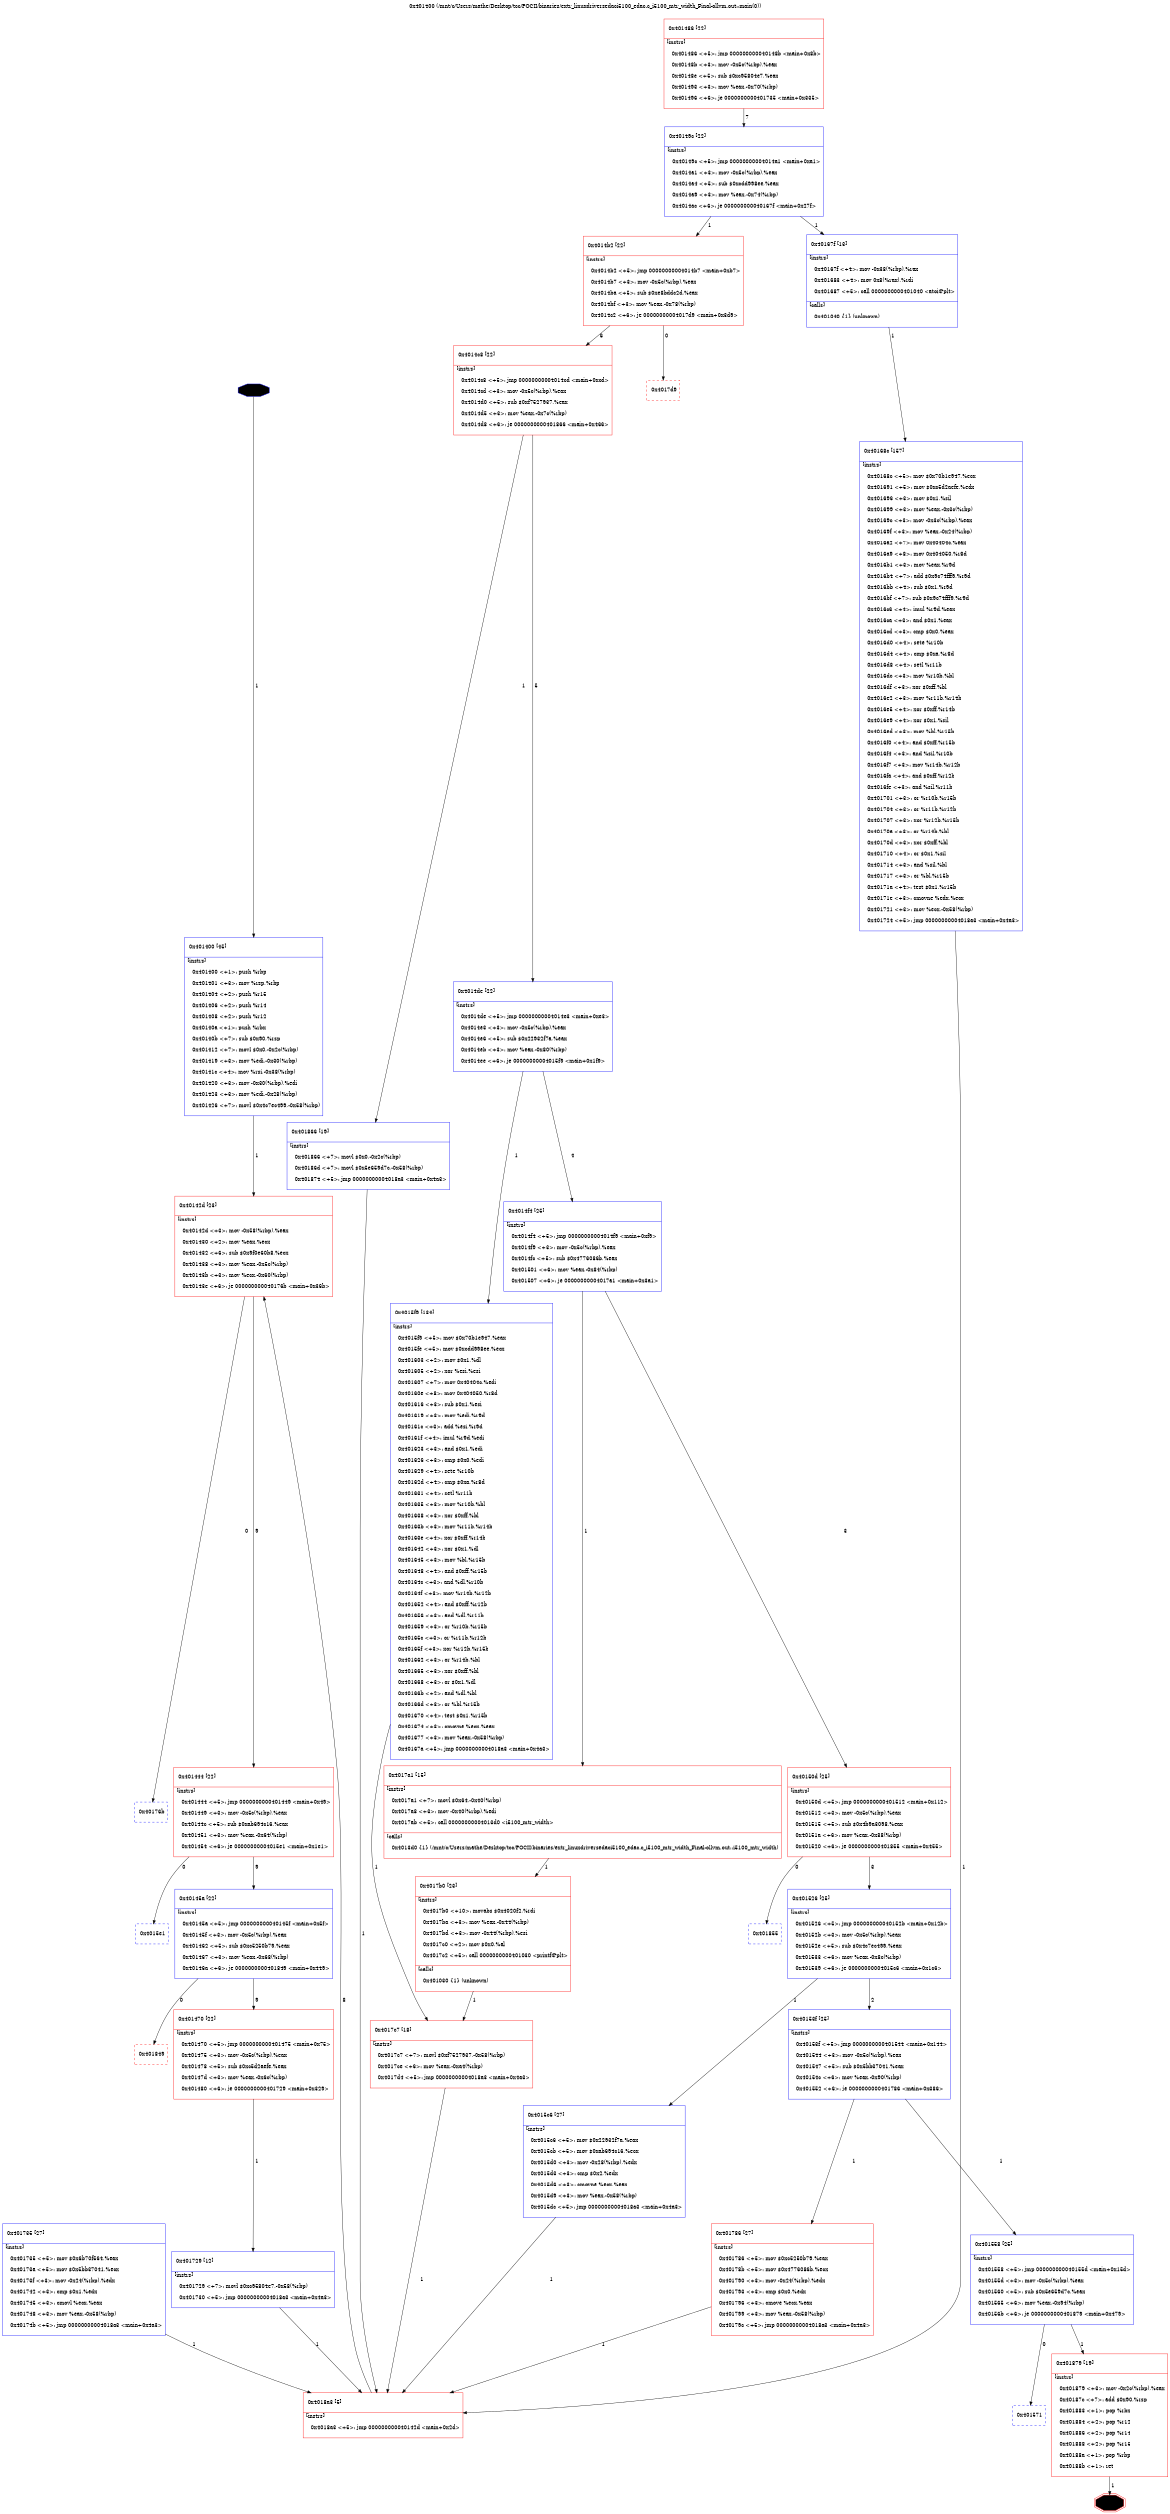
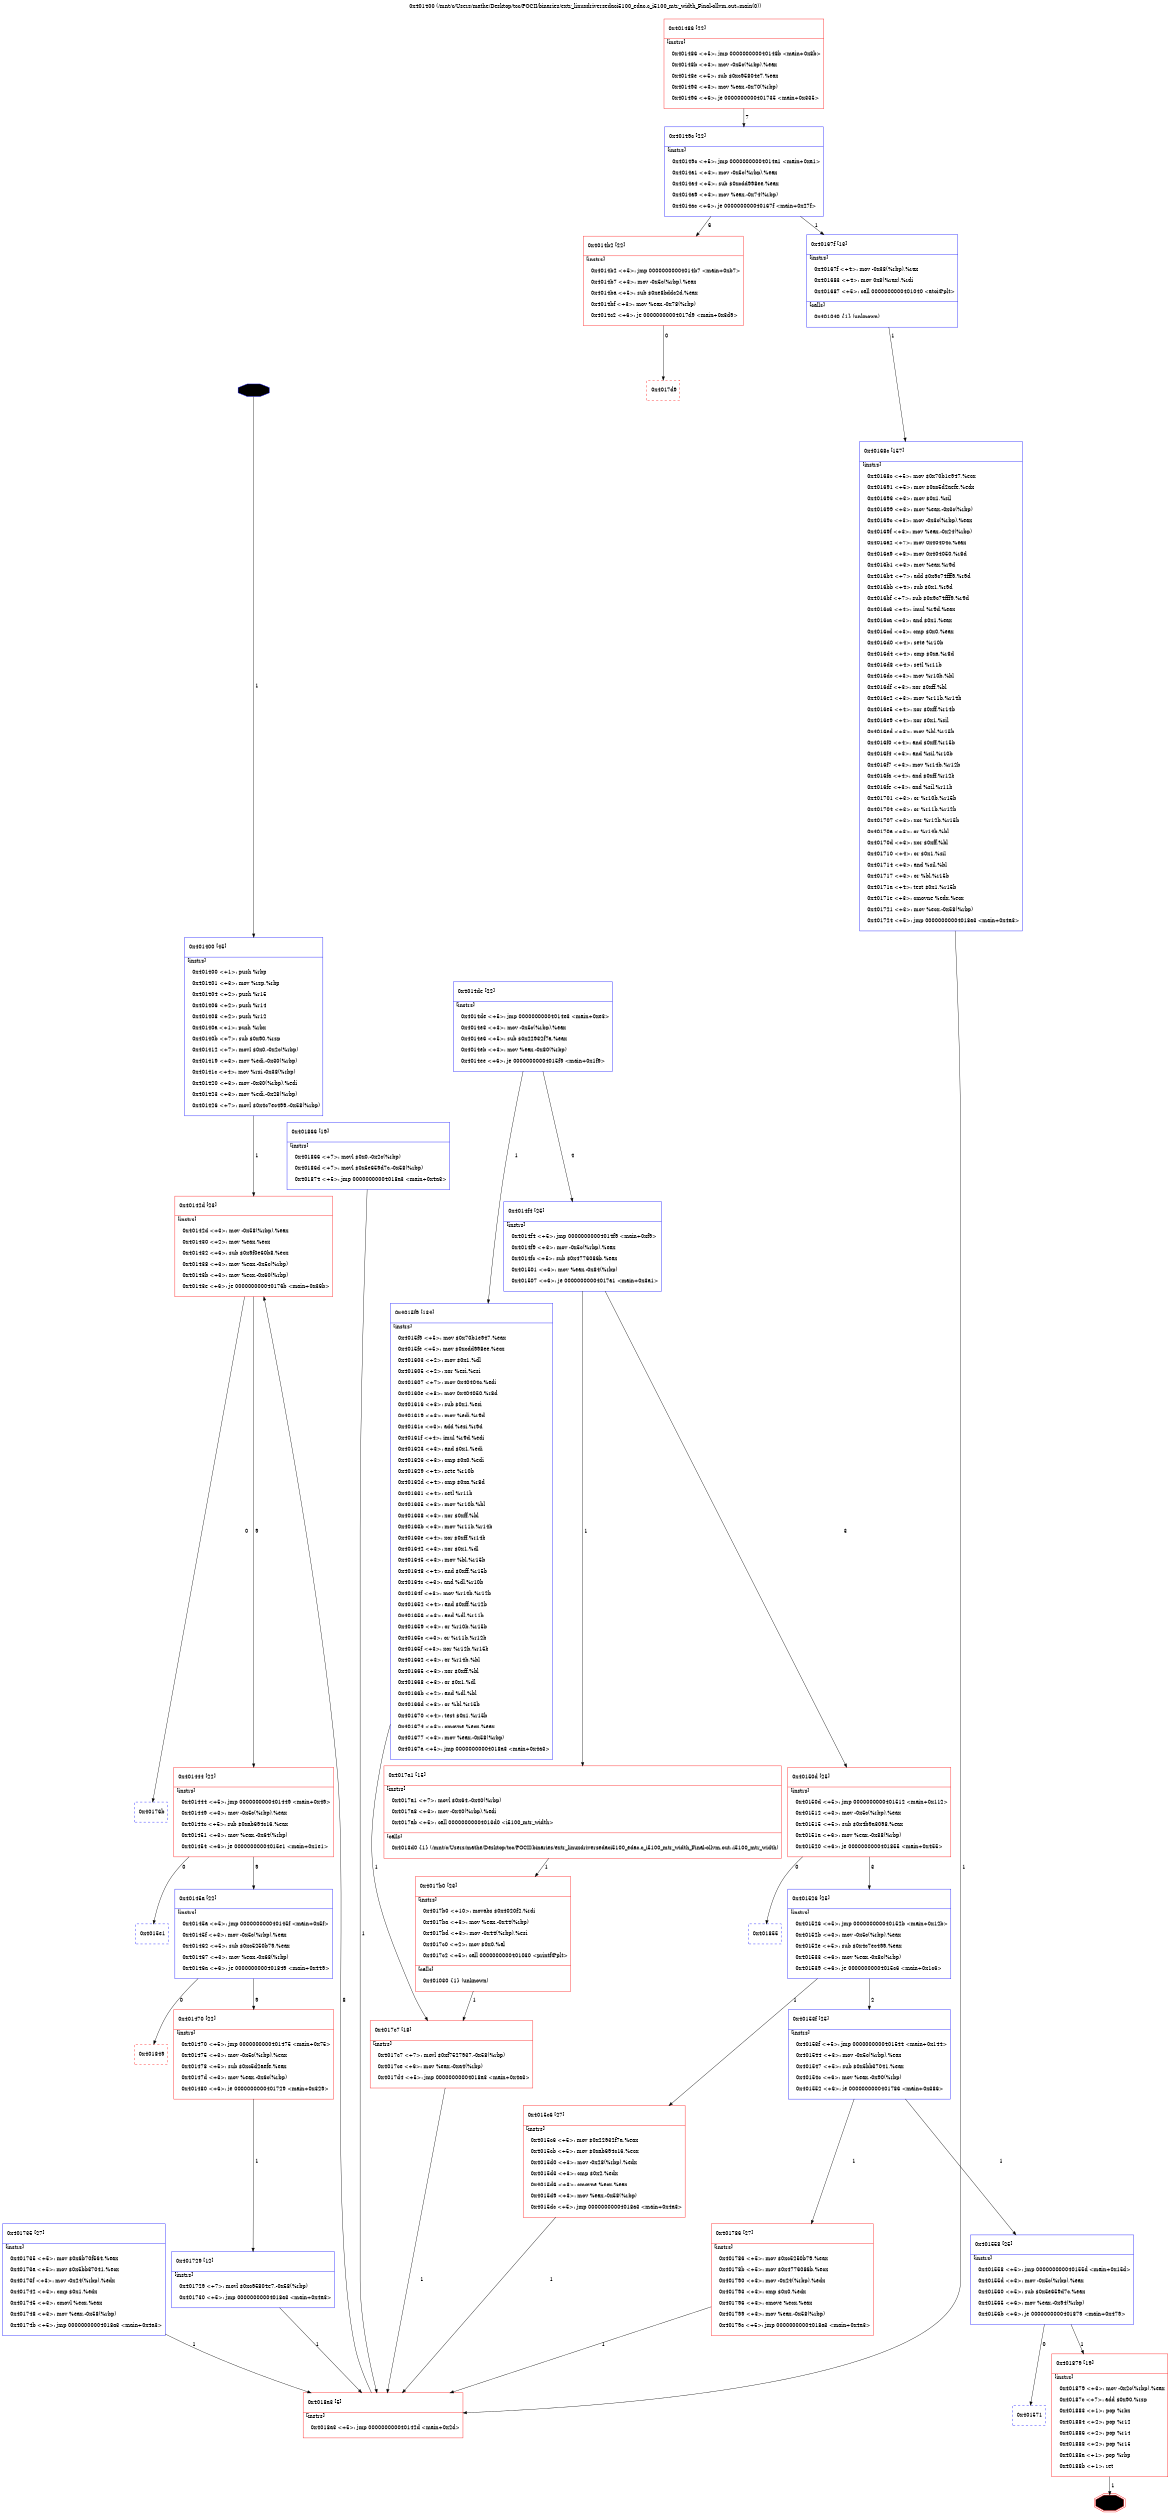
edge "0x40149c [22]" -> "0x4014b2 [22]": label " 1" -> " 6"
node "0x4014c8 [22]": removed
node "0x4015c6 [27]": color blue -> red
